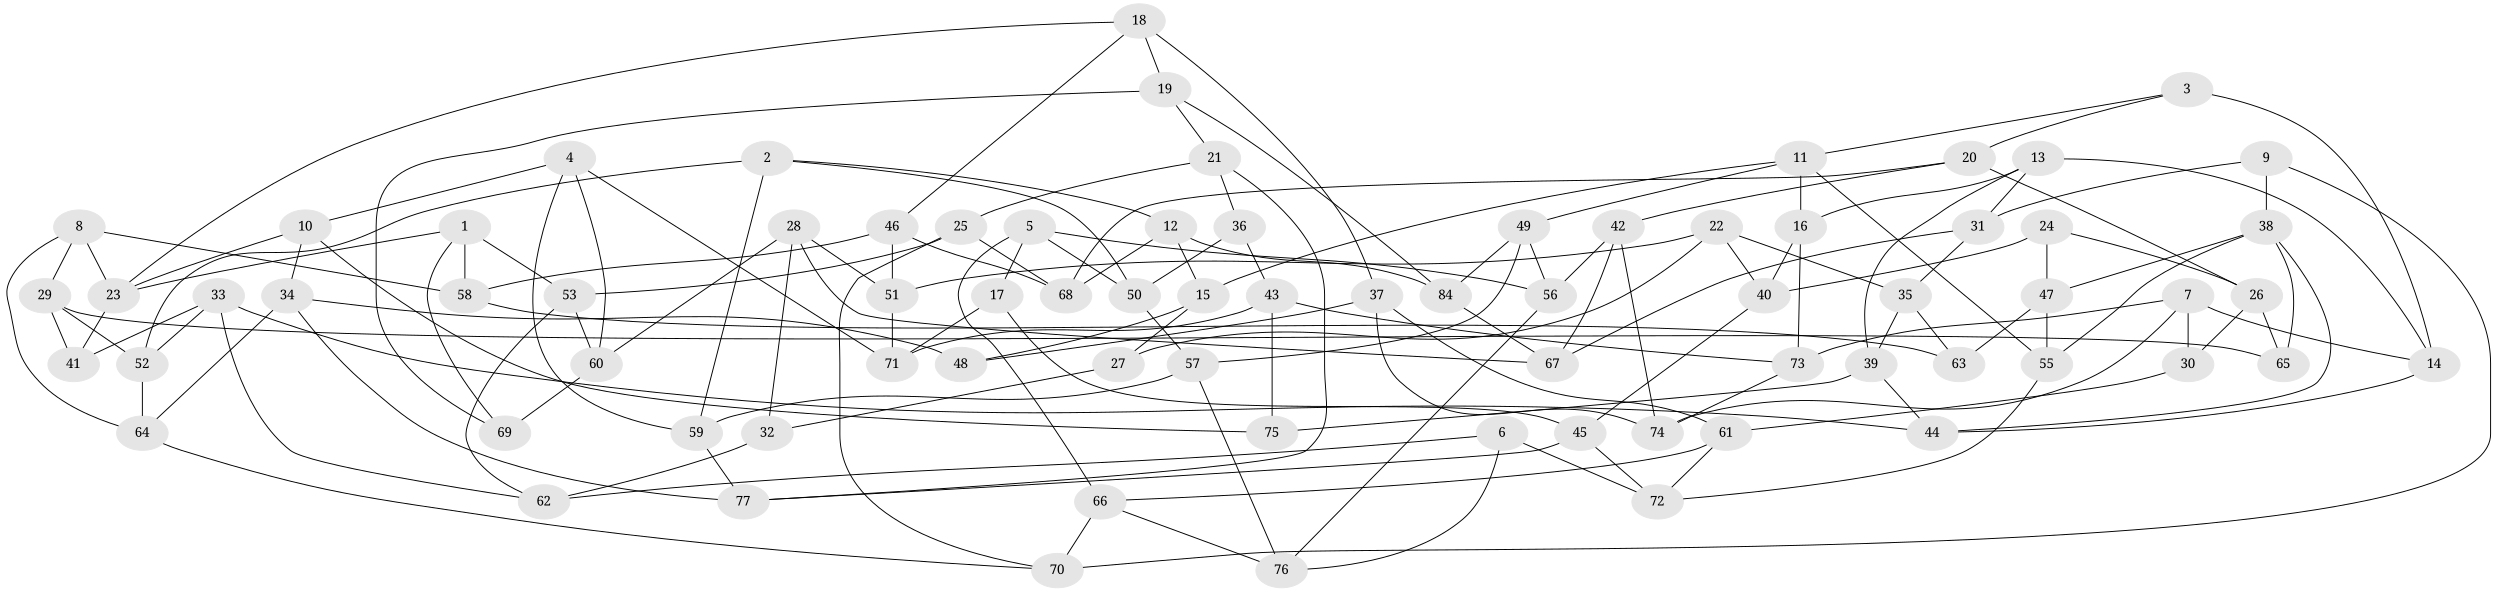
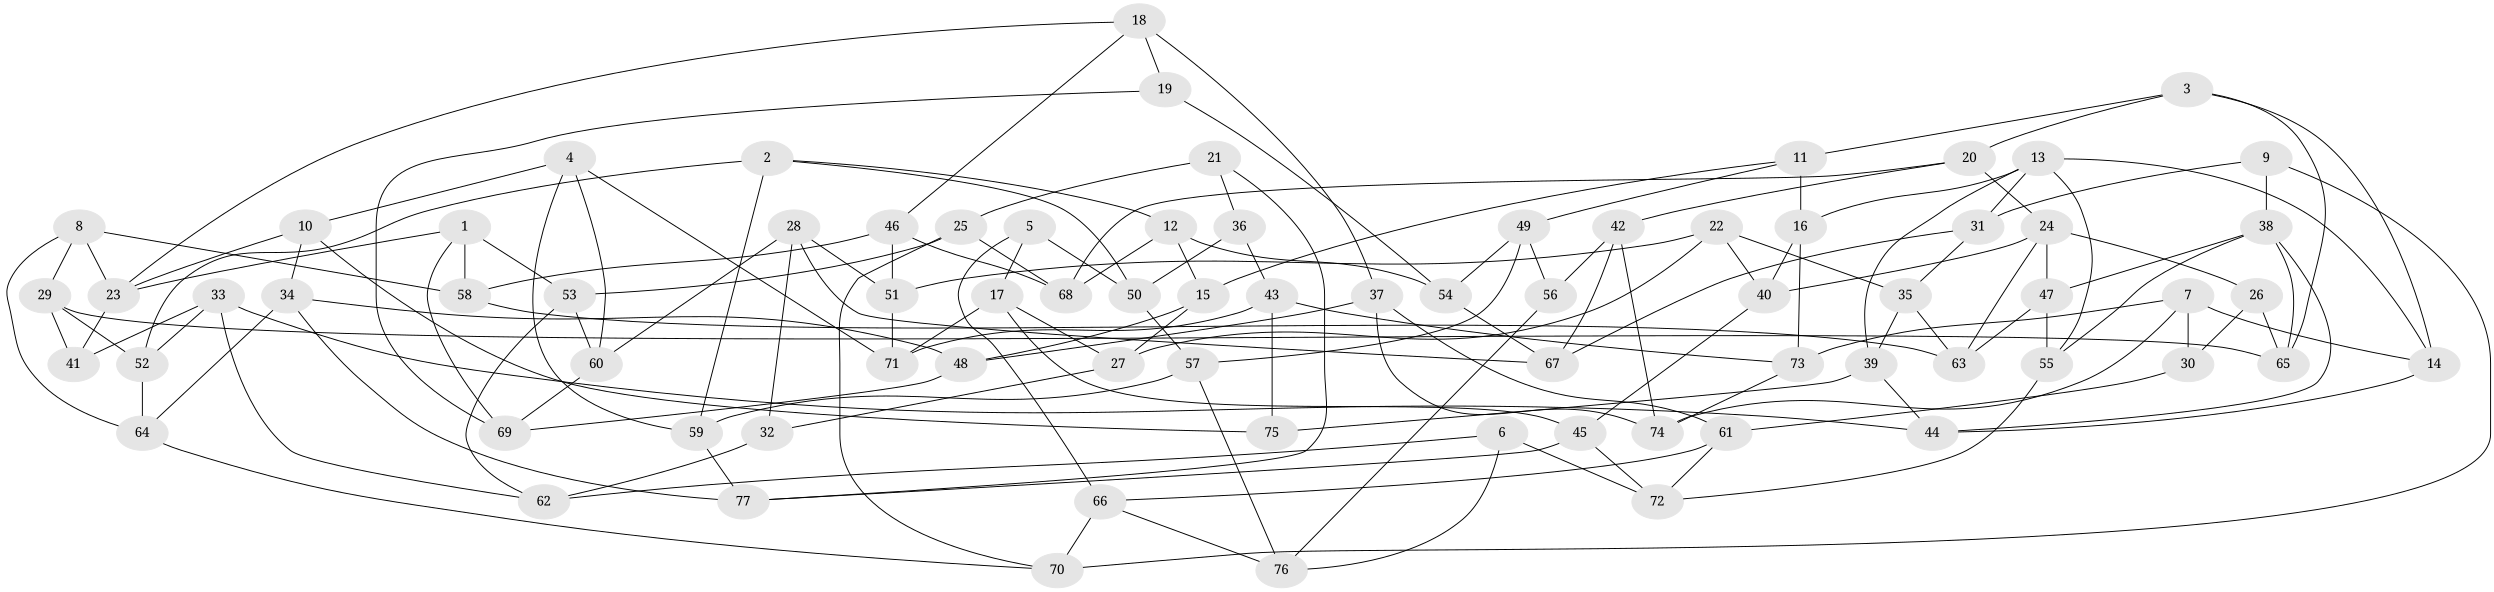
edge "19" -- "21": removed
edge "3" -- "65": added
edge "20" -- "26": now "20" -- "24"
edge "5" -- "56": removed
edge "11" -- "55": now "13" -- "55"
edge "24" -- "63": added
node "84": label "84" -> "54"
edge "17" -- "27": added
edge "48" -- "69": added
